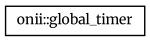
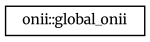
node "onii::global_timer": label "onii::global_timer" -> "onii::global_onii"
